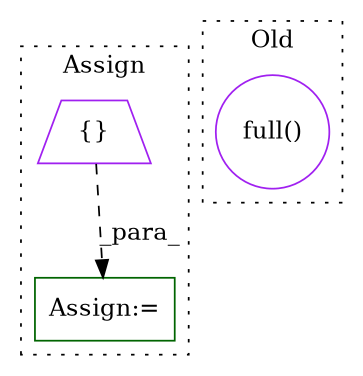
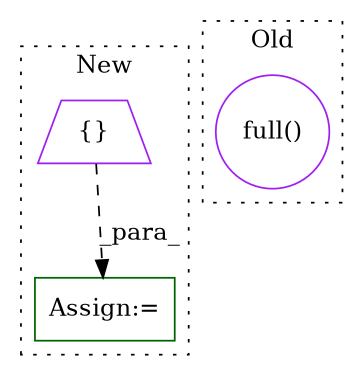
cluster "Assign": label "Assign" -> "New"
